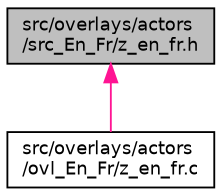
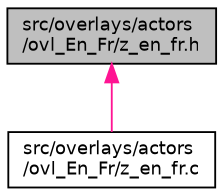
node "src/overlays/actors /src_En_Fr/z_en_fr.h": label "src/overlays/actors /src_En_Fr/z_en_fr.h" -> "src/overlays/actors /ovl_En_Fr/z_en_fr.h"
